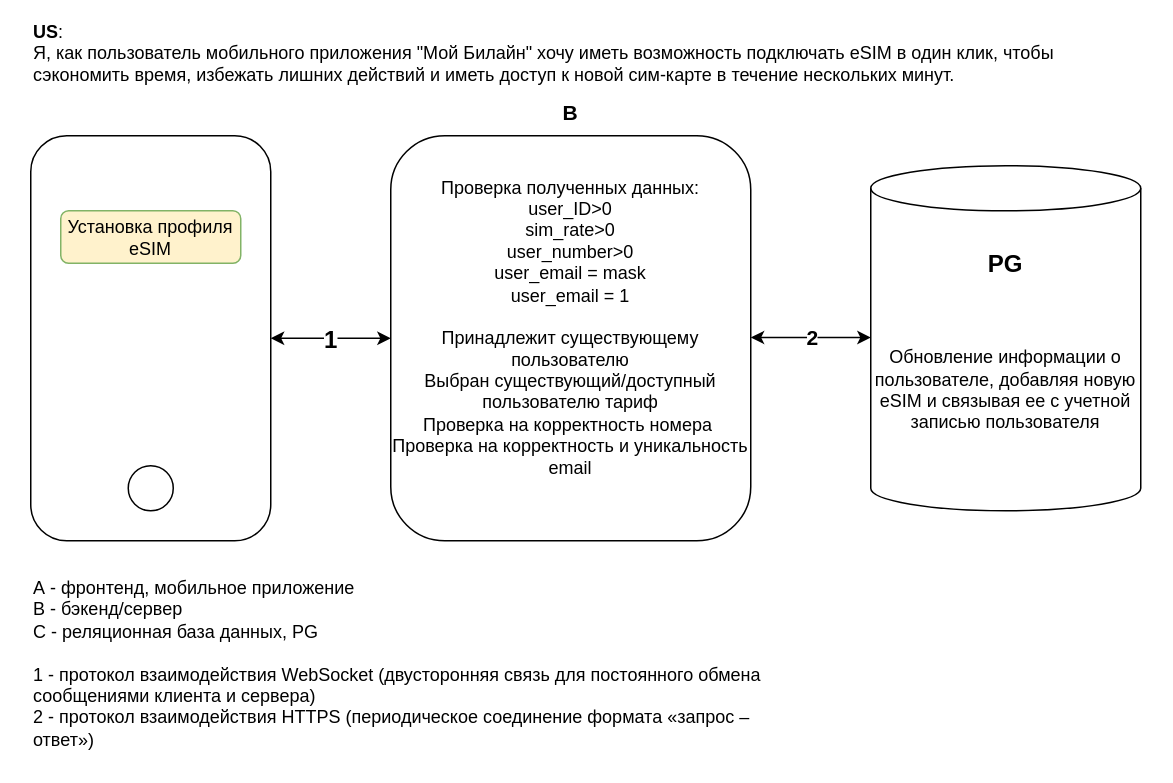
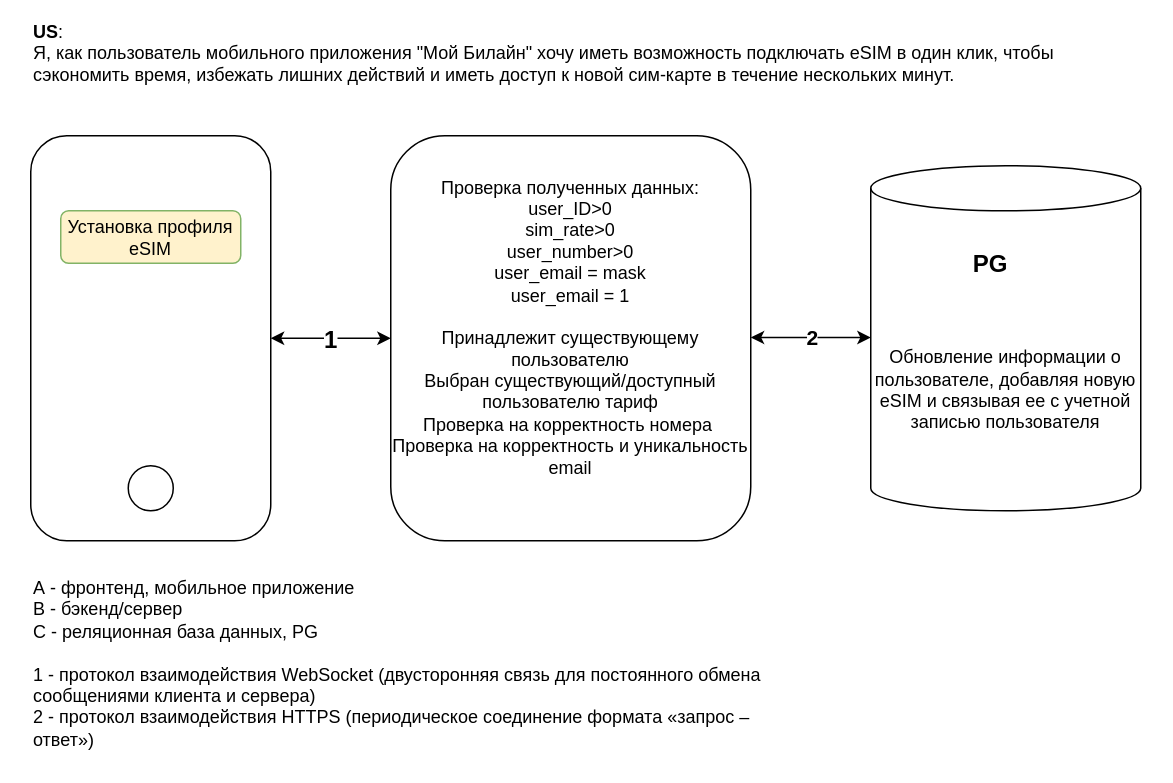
node "B": removed
node "PG": moved (1006, 263) -> (991, 263)
